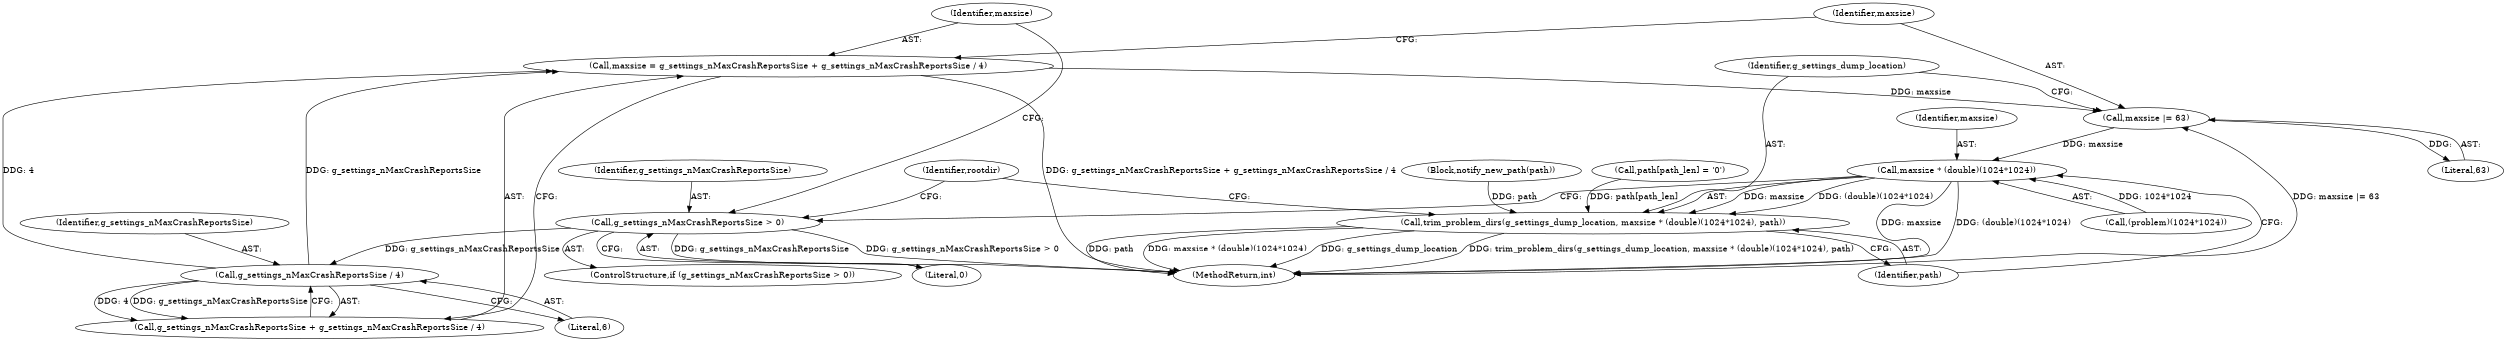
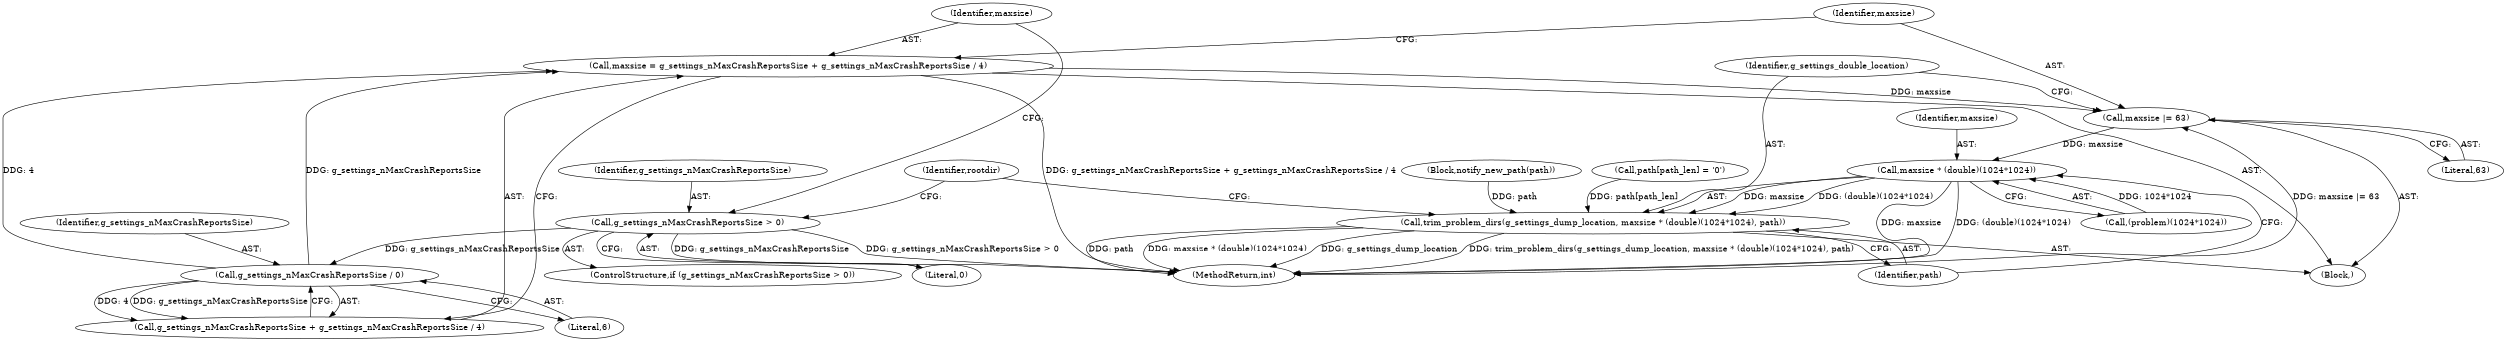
node "(Identifier,g_settings_dump_location)": label "(Identifier,g_settings_dump_location)" -> "(Identifier,g_settings_double_location)"
edge "(Call,maxsize |= 63)" -> "(Literal,63)": label "DDG: " -> "CFG: "
edge "(Call,maxsize * (double)(1024*1024))" -> "(Call,g_settings_nMaxCrashReportsSize > 0)": now "(Call,maxsize * (double)(1024*1024))" -> "(Call,(problem)(1024*1024))"
node "(Call,g_settings_nMaxCrashReportsSize / 4)": label "(Call,g_settings_nMaxCrashReportsSize / 4)" -> "(Call,g_settings_nMaxCrashReportsSize / 0)"
node "(Block,)": added
